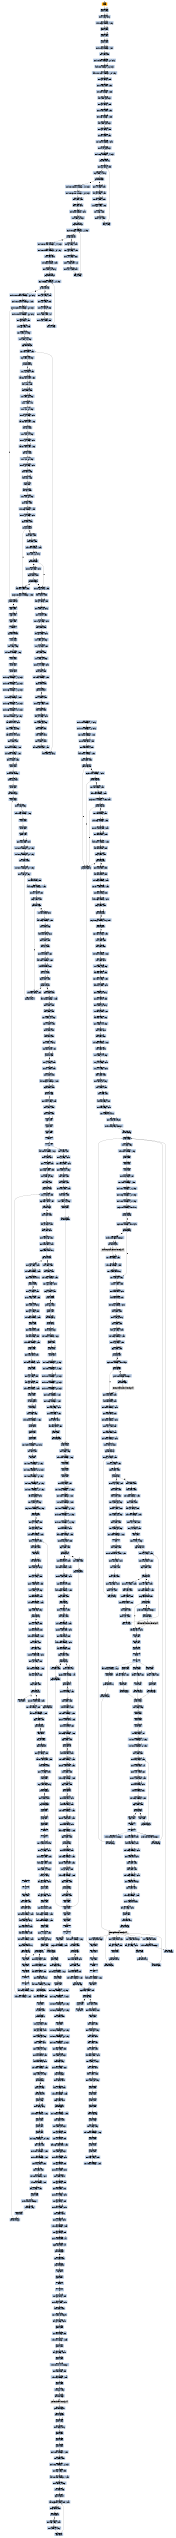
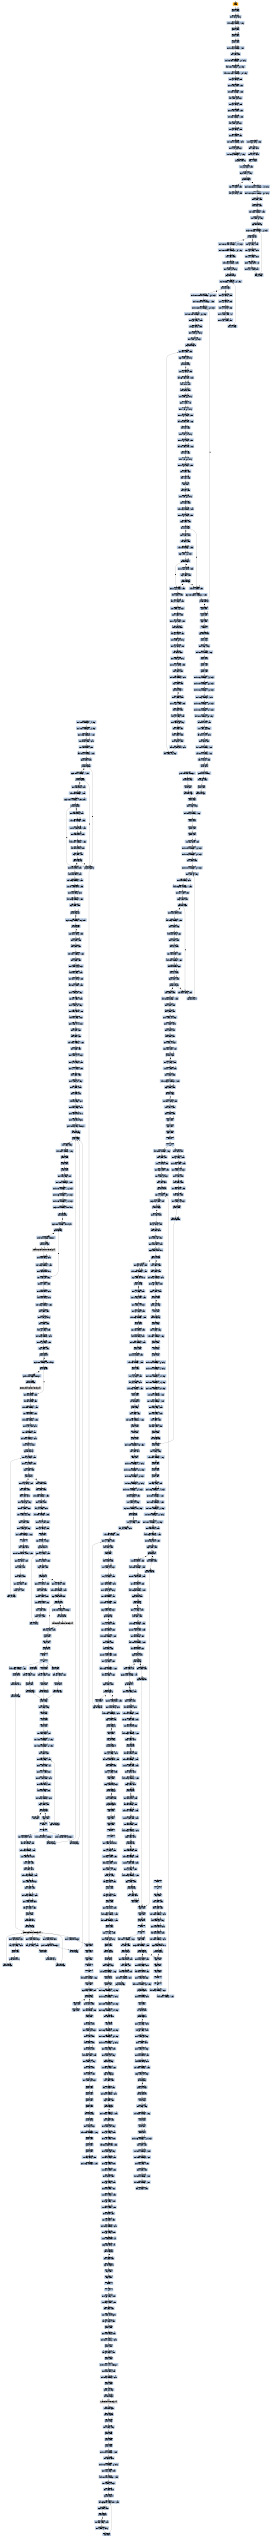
node "0x0100b3fa movzbl (%eax), %edx": removed
node "0x01037dc3 pushl %eax": removed
